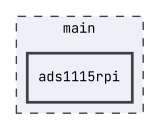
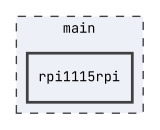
node "ads1115rpi": label "ads1115rpi" -> "rpi1115rpi"
